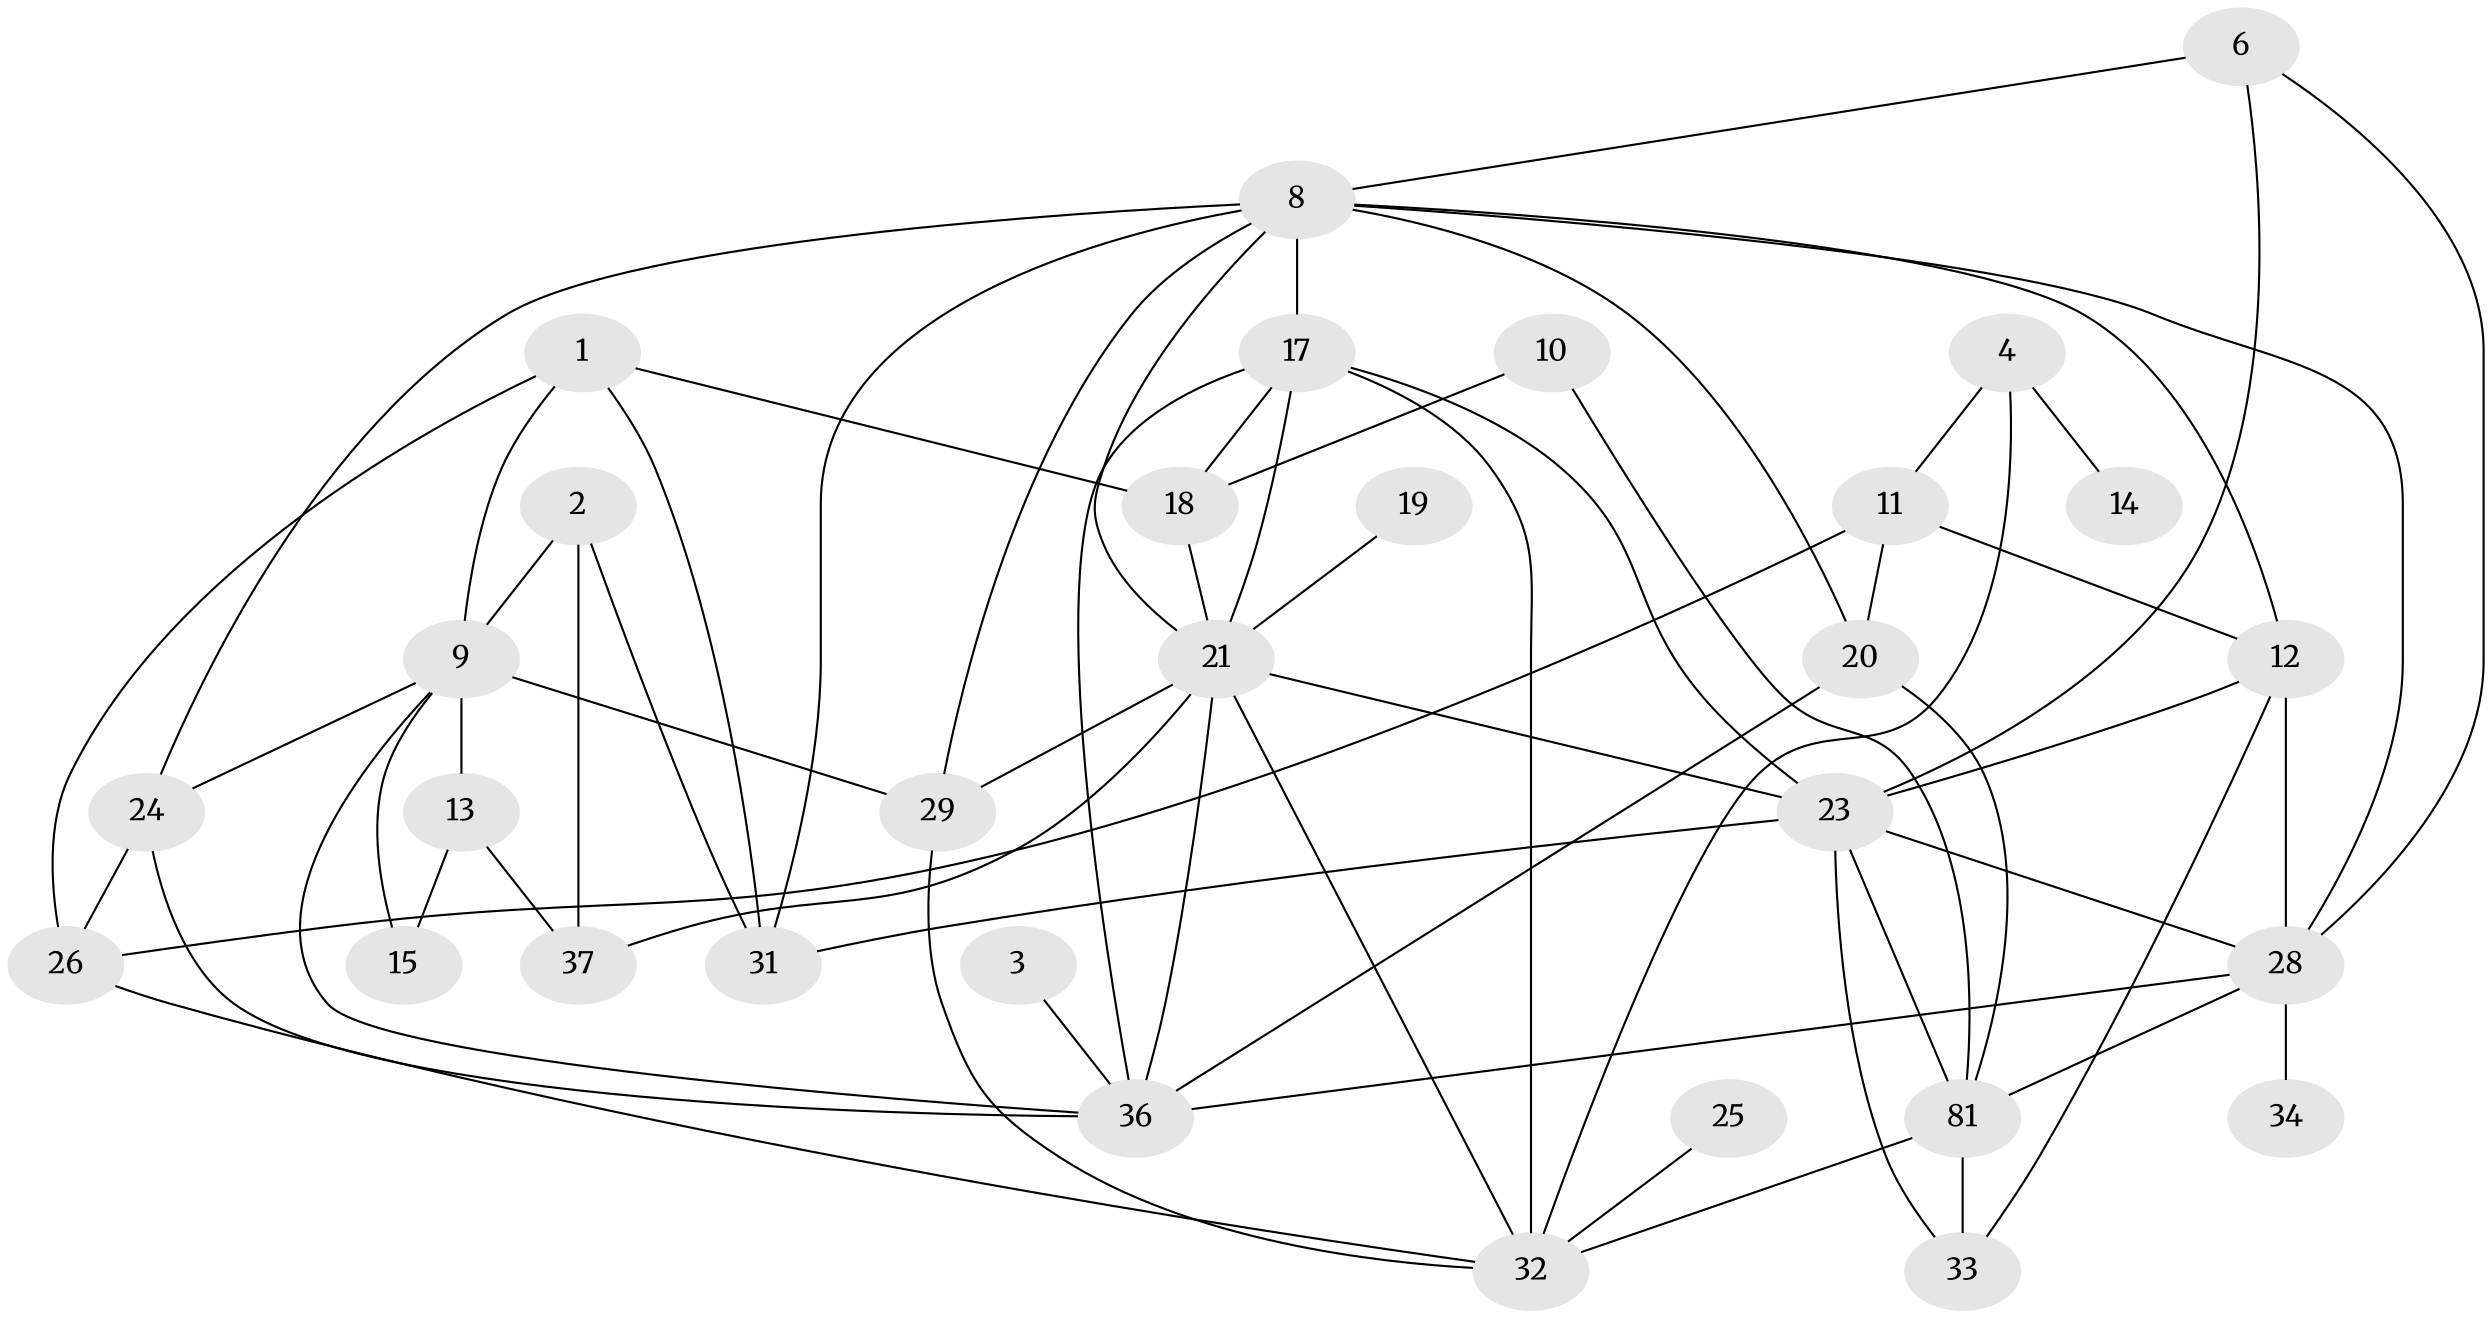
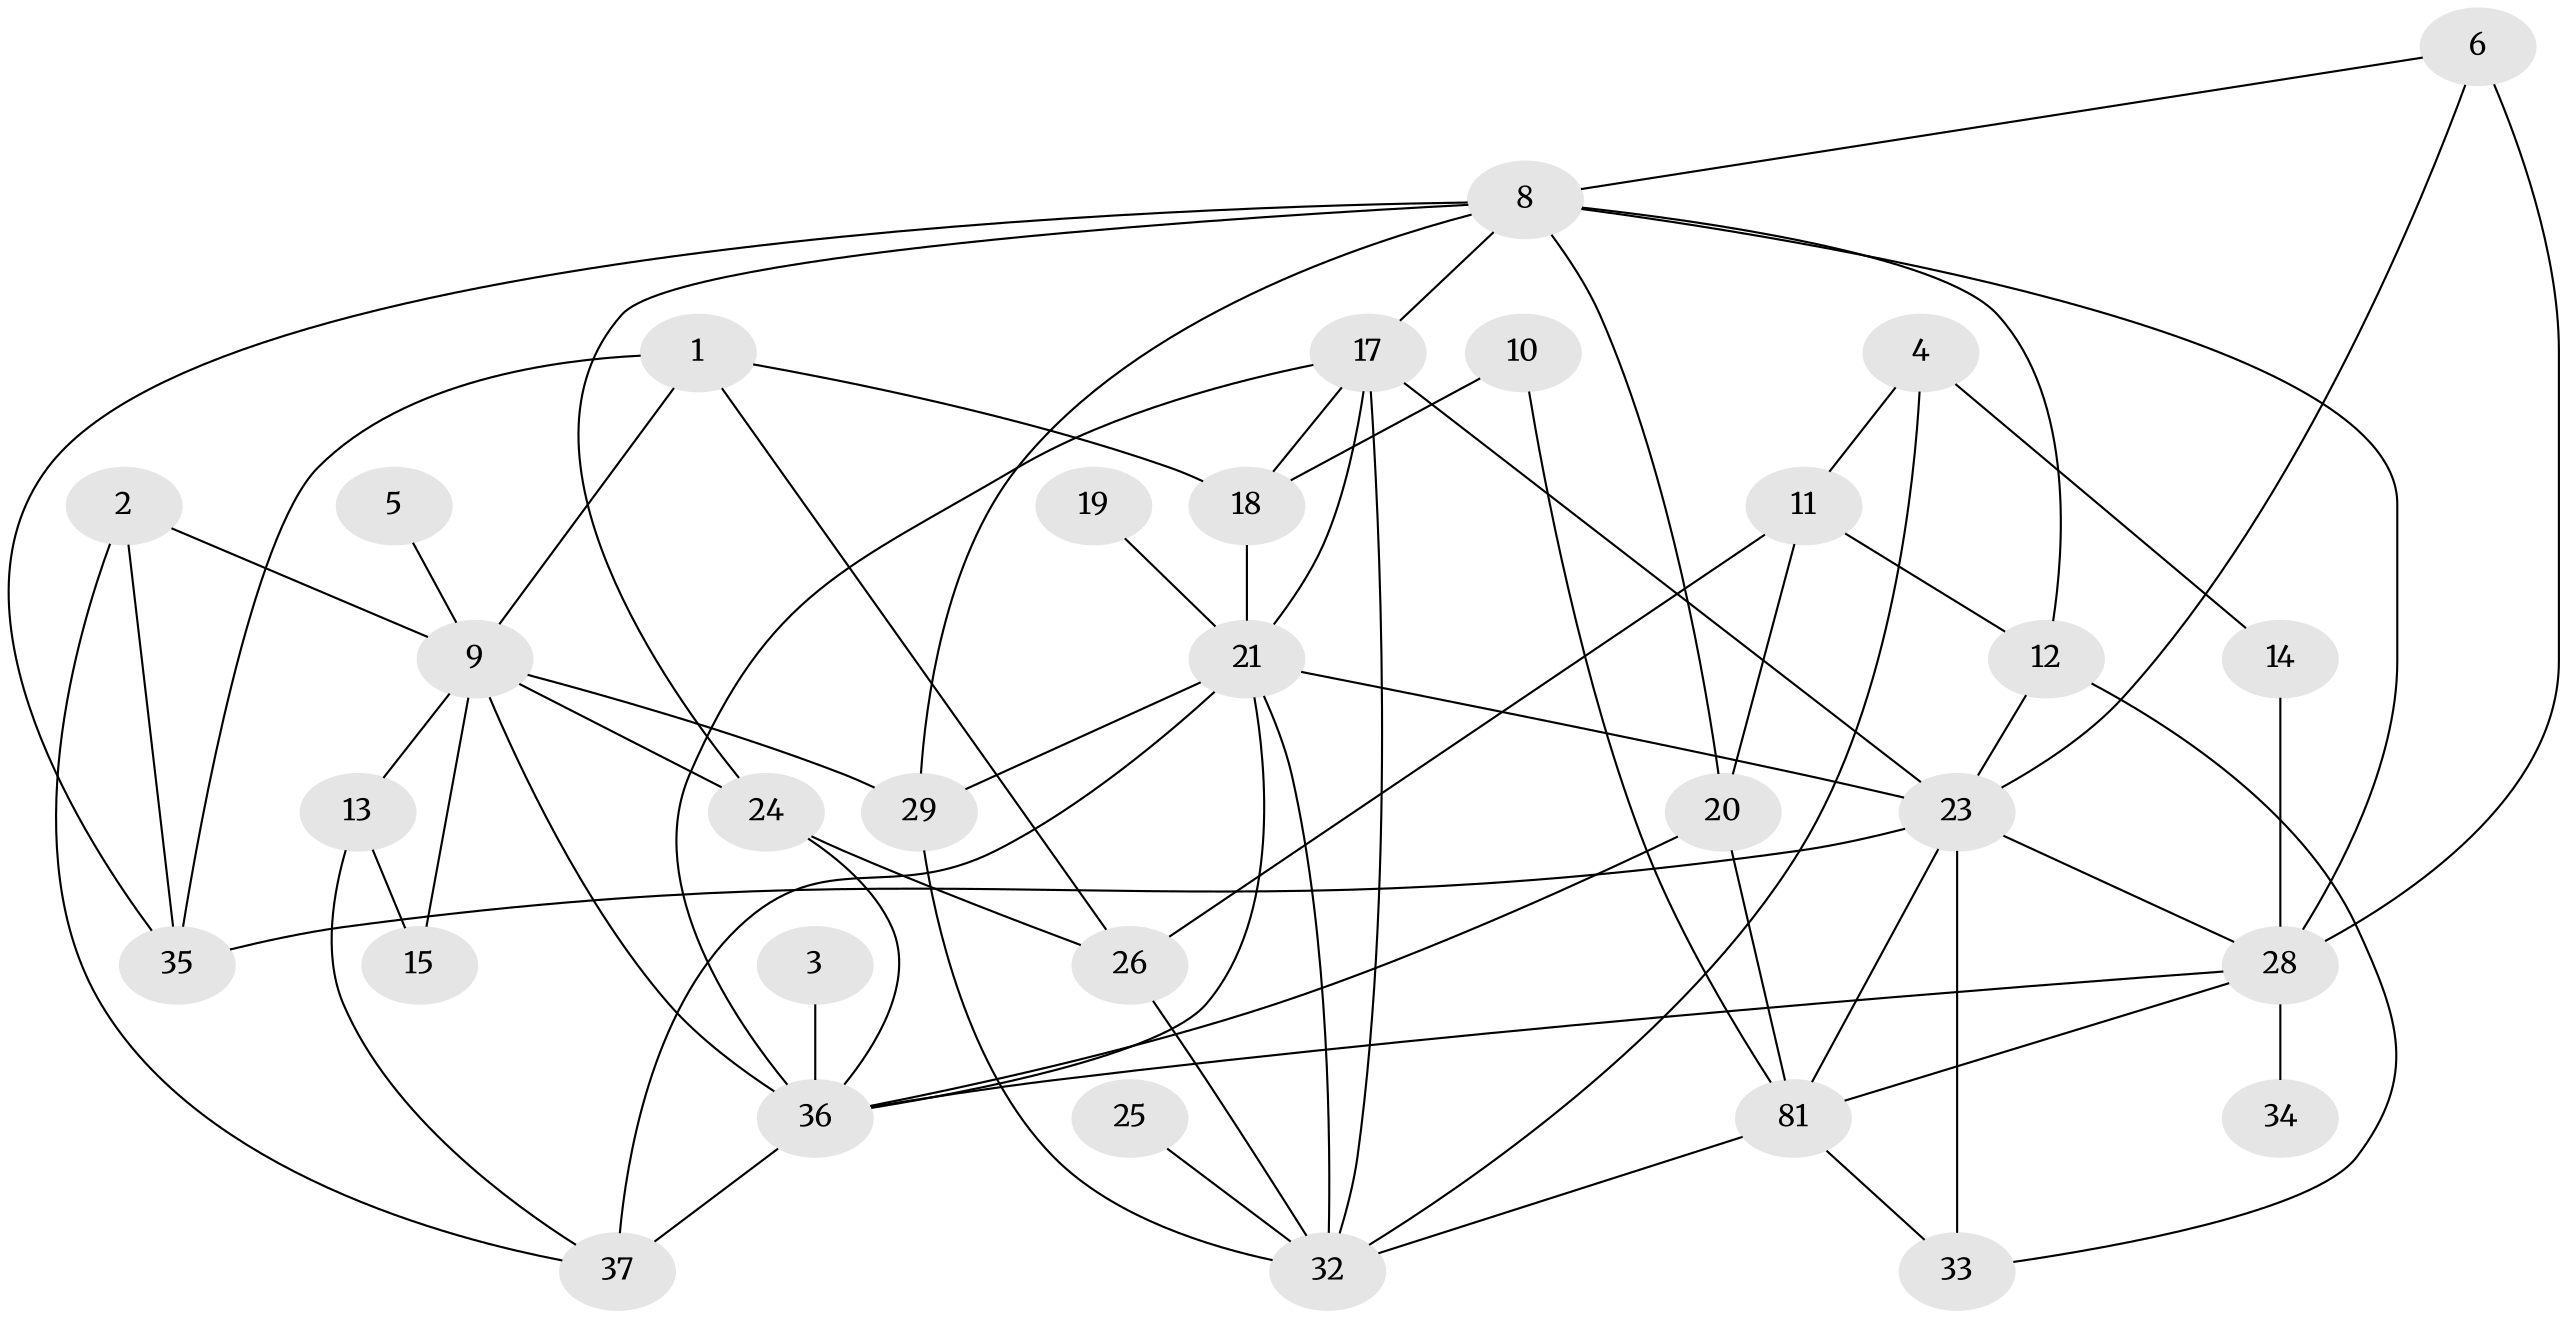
edge "8" -- "21": removed
node "5": added
edge "12" -- "28": now "14" -- "28"
node "31": label "31" -> "35"
edge "36" -- "37": added
